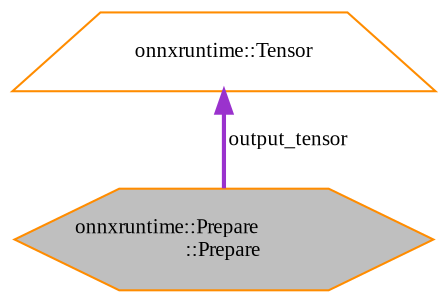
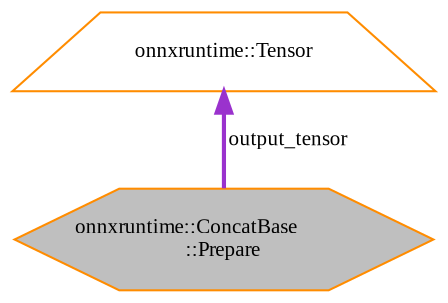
node "onnxruntime::Prepare ::Prepare": label "onnxruntime::Prepare ::Prepare" -> "onnxruntime::ConcatBase ::Prepare"
